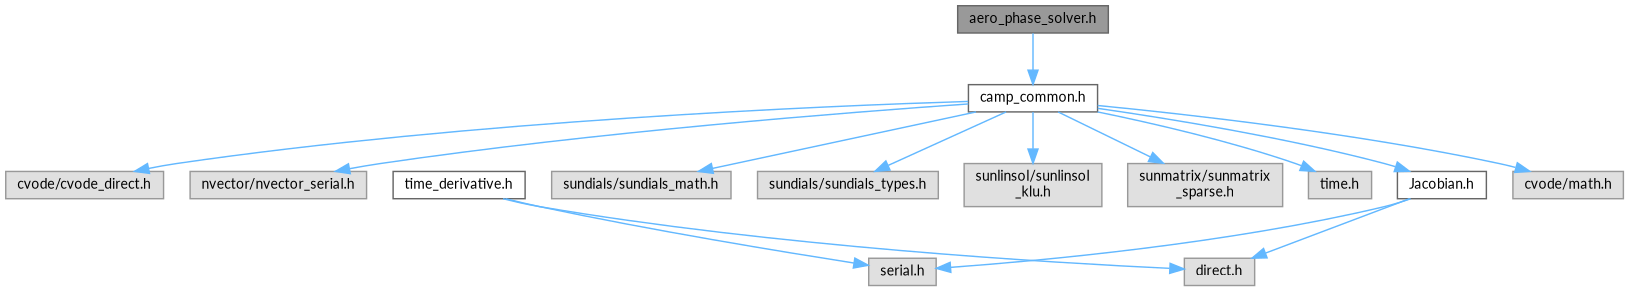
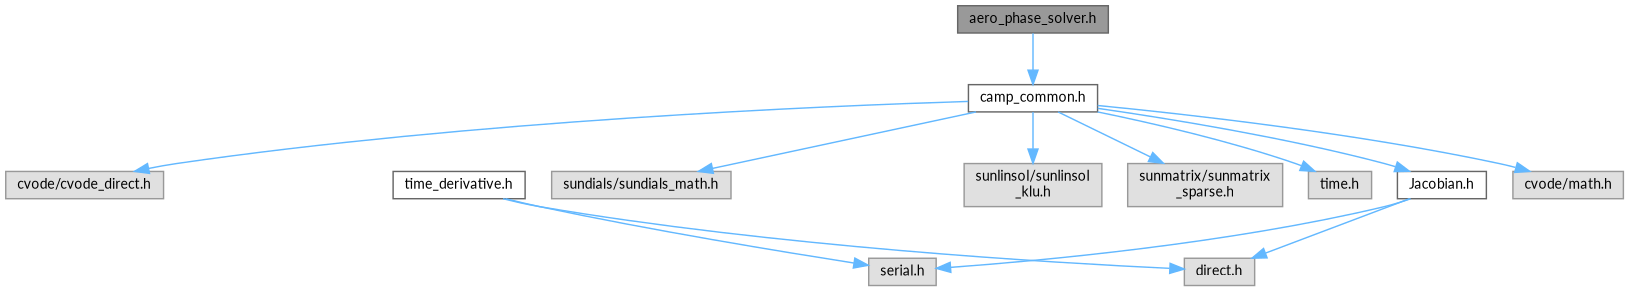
node "nvector/nvector_serial.h": removed
node "sundials/sundials_types.h": removed
